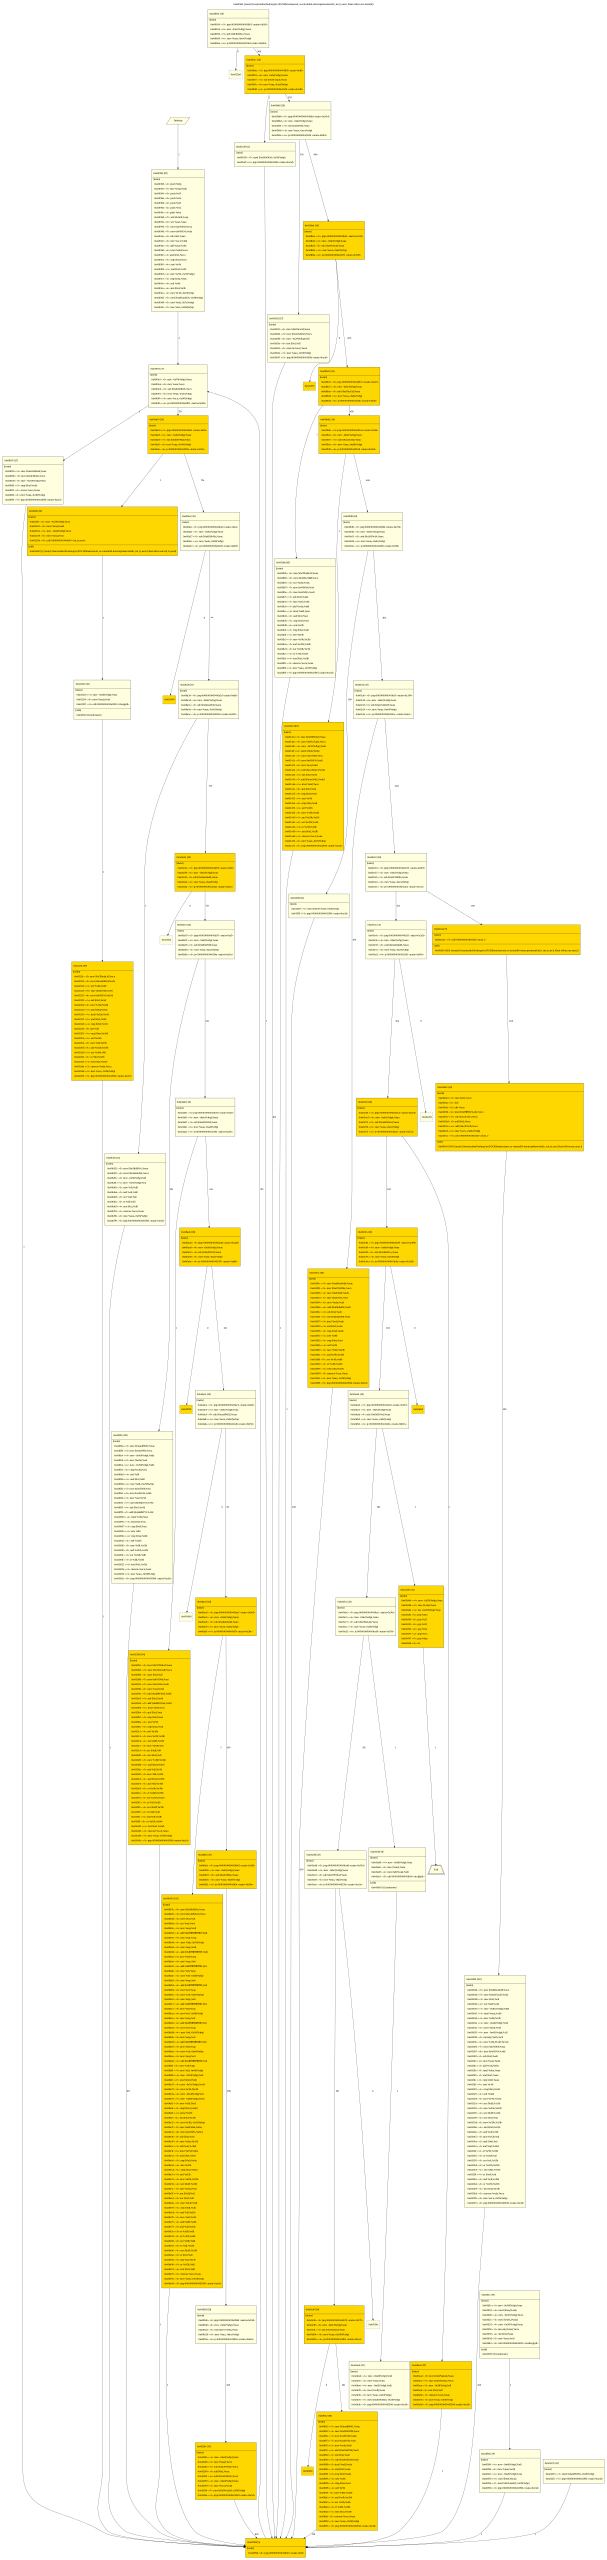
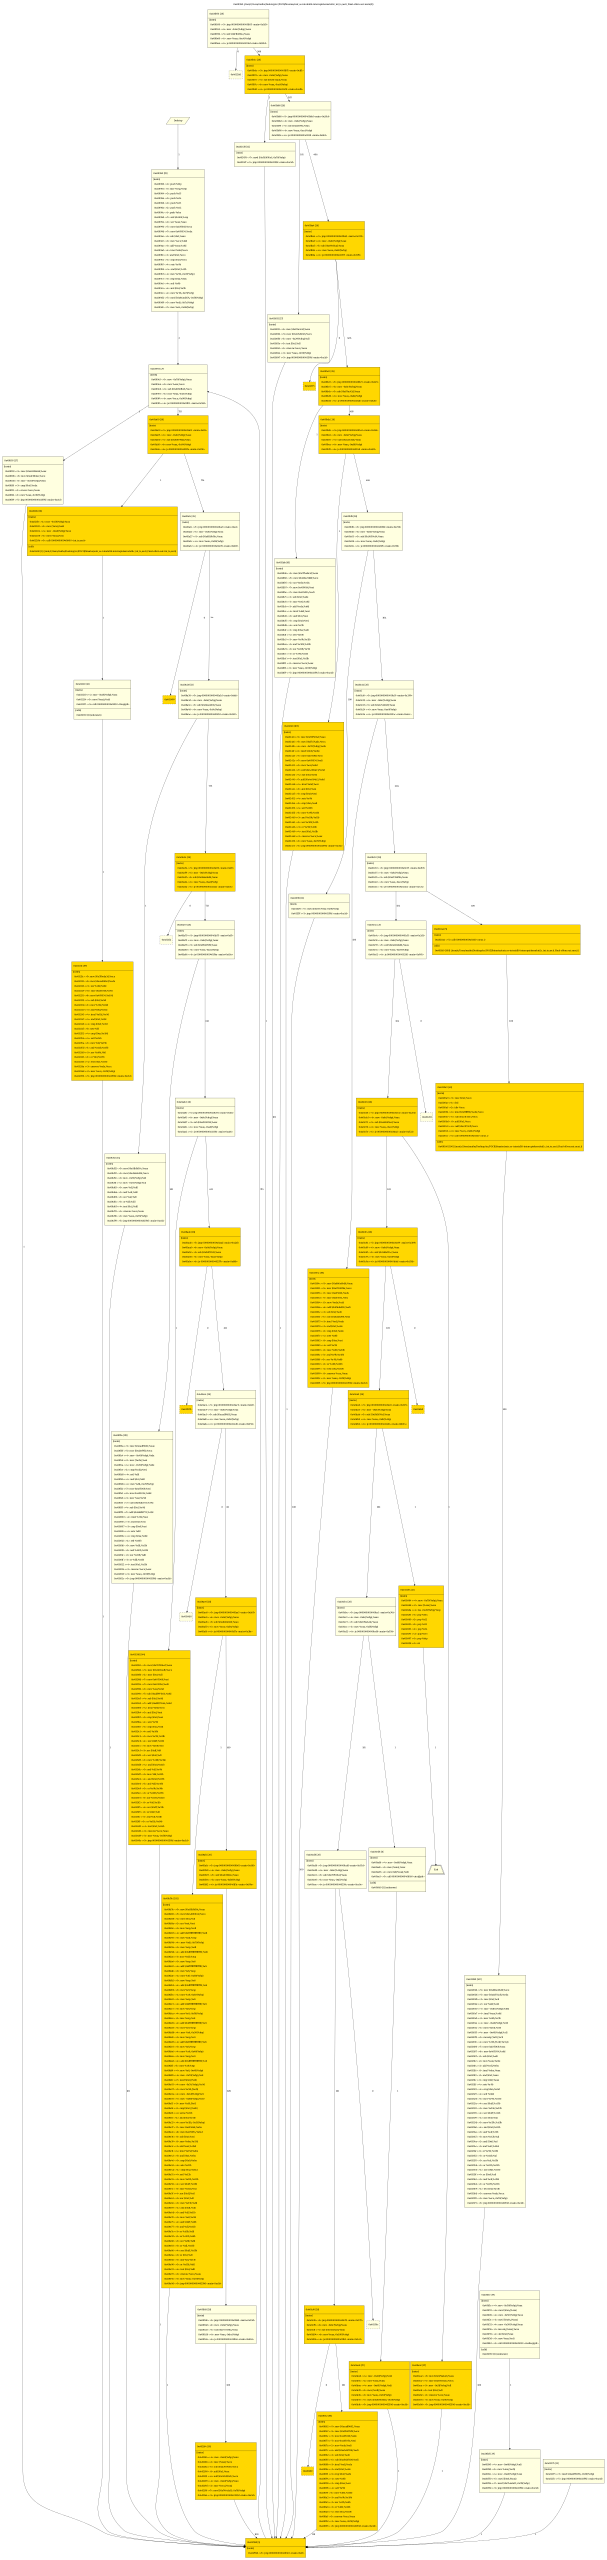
node "0x401ca0 [28]": fillcolor lightyellow -> gold
node "0x401ee8 [27]": fillcolor lightyellow -> gold
edge "0x401ee8 [27]" -> "0x40259d [5]": added, label "1"
